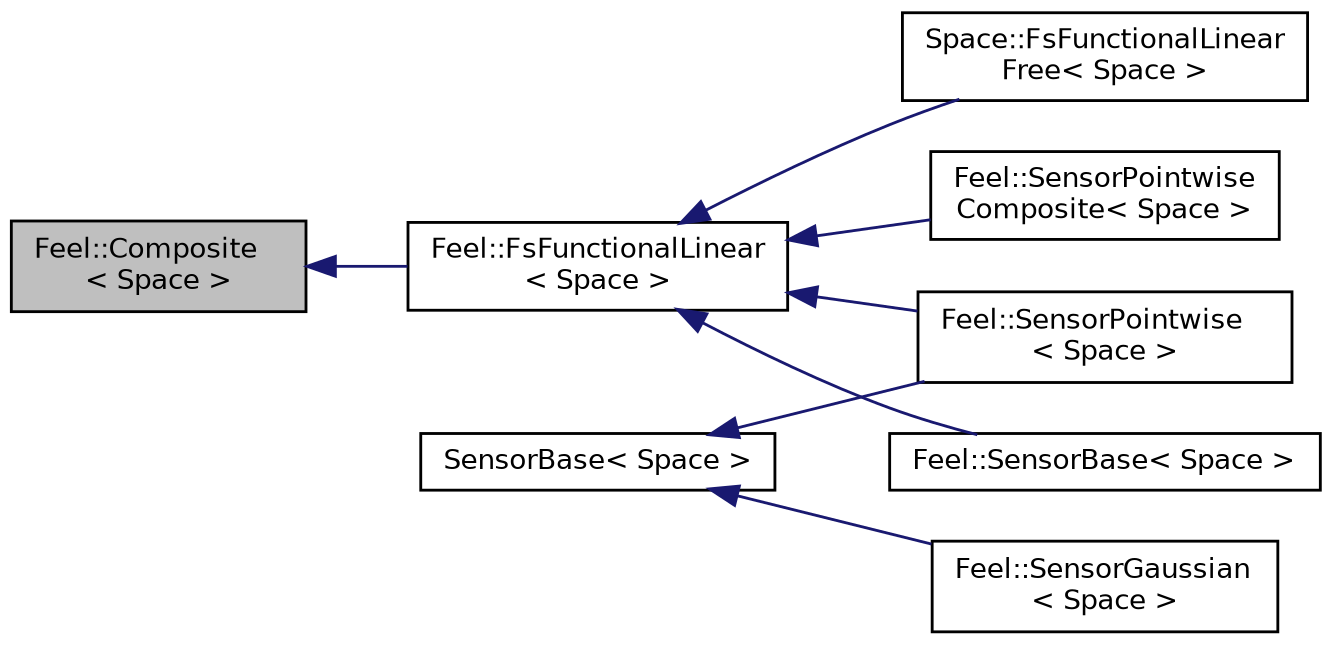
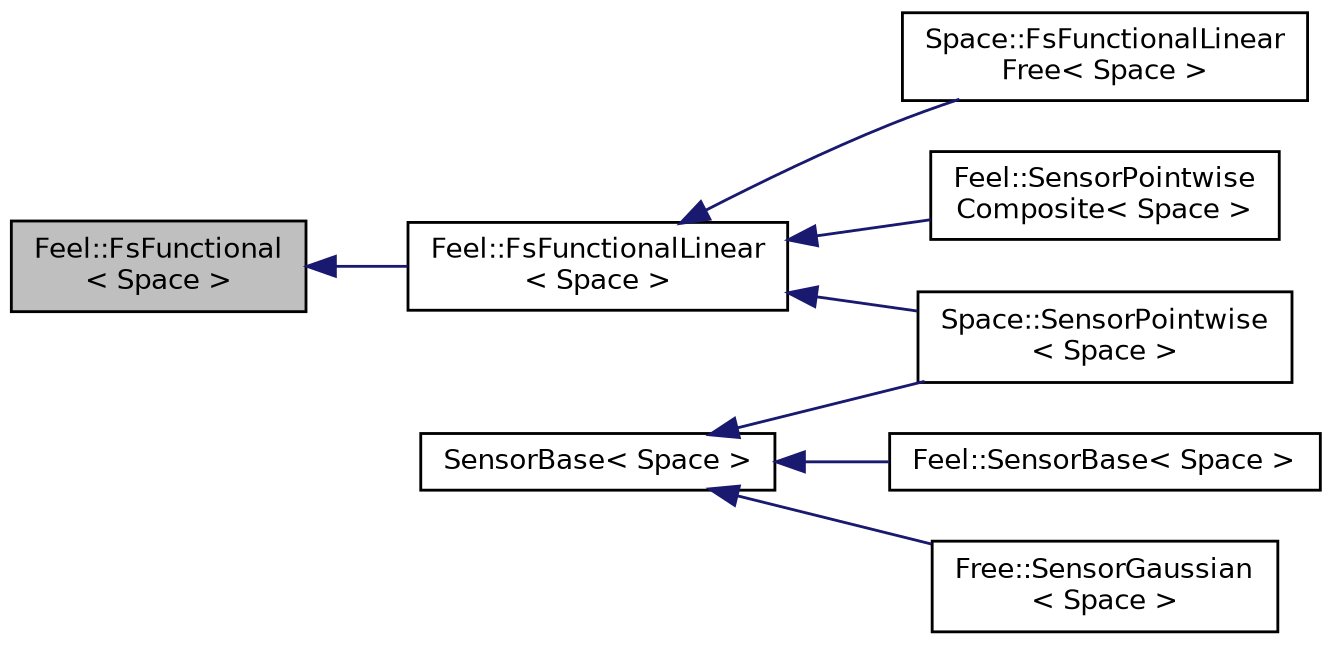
node "Feel::Composite < Space >": label "Feel::Composite < Space >" -> "Feel::FsFunctional < Space >"
node "Feel::SensorPointwise < Space >": label "Feel::SensorPointwise < Space >" -> "Space::SensorPointwise < Space >"
edge "Feel::SensorBase< Space >" -> "Feel::FsFunctionalLinear < Space >": now "Feel::SensorBase< Space >" -> "SensorBase< Space >"
node "Feel::SensorGaussian < Space >": label "Feel::SensorGaussian < Space >" -> "Free::SensorGaussian < Space >"
